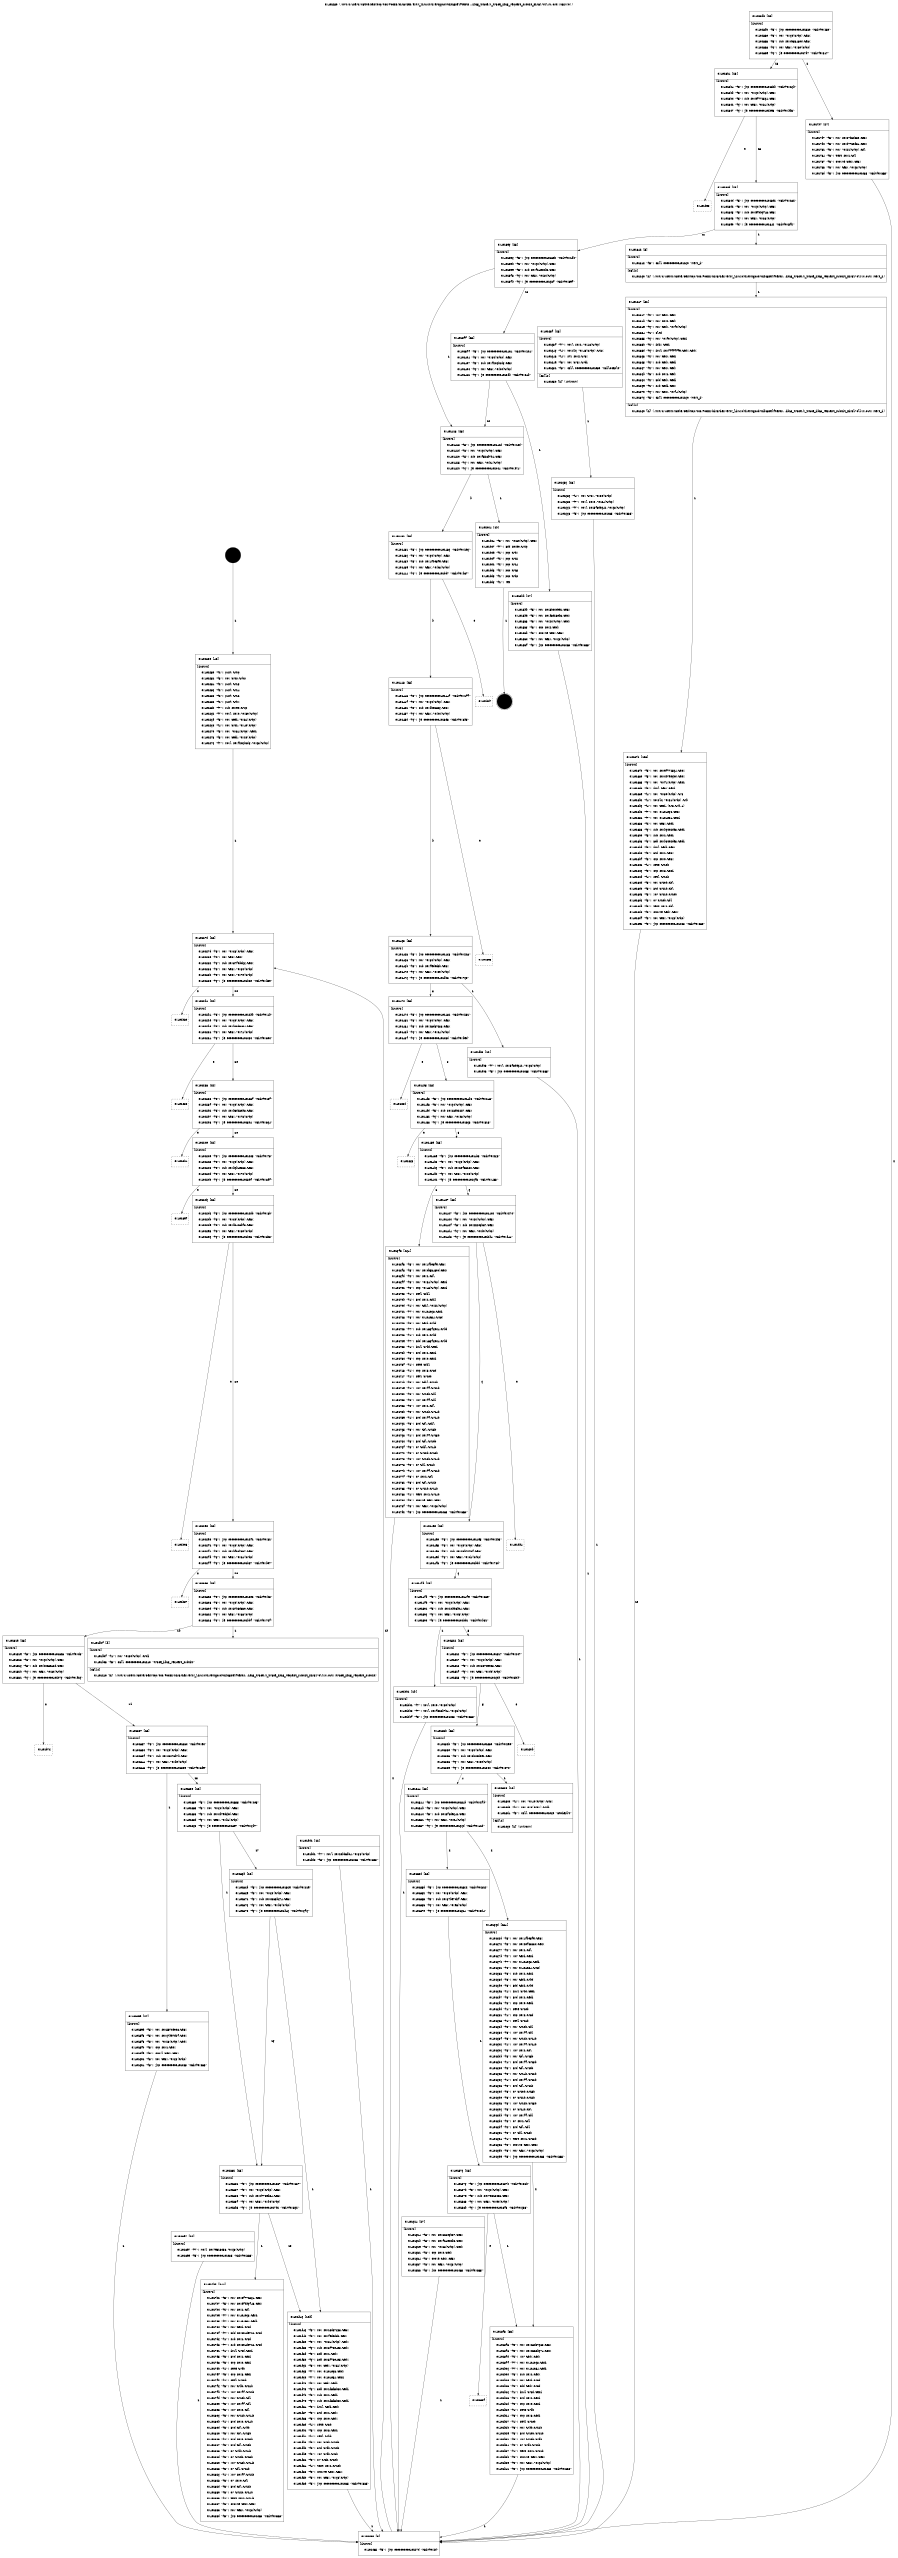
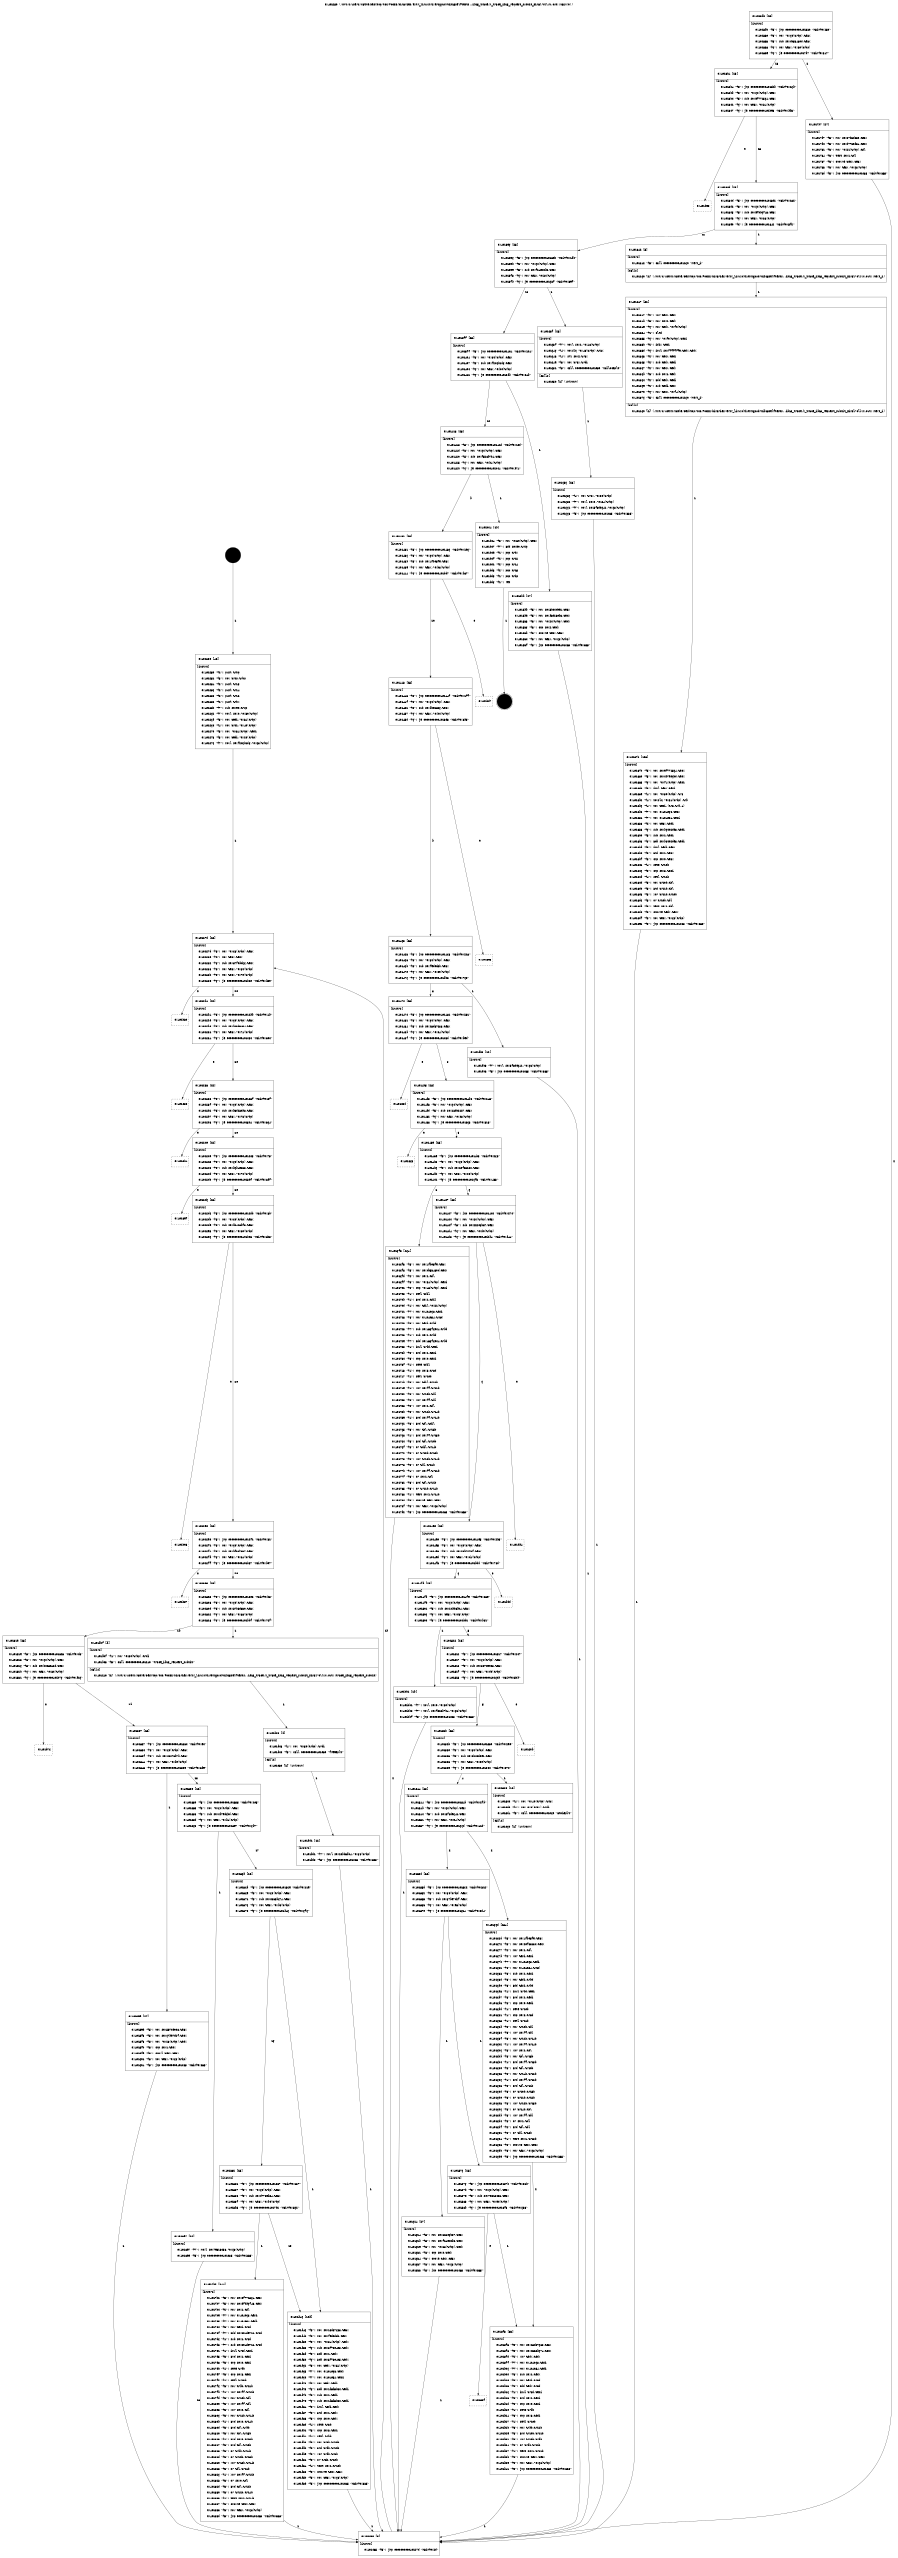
edge "0x4013e6 [25]" -> "0x401418 [25]": now "0x4013e6 [25]" -> "0x40163f [23]"
edge "0x401431 [25]" -> "0x40144a [25]": label " 9" -> " 10"
node "0x4019dd": added
edge "0x40187b [108]" -> "0x401c85 [5]": label " 10" -> " 1"
node "0x4019c8 [9]": added
edge "0x401350 [25]" -> "0x401382 [25]": now "0x401350 [25]" -> "0x4018e7 [12]"
edge "0x40155d [25]" -> "0x401624 [27]": added, label "1"
edge "0x4018e7 [12]" -> "0x401c85 [5]": label " 1" -> " 18"
edge "0x4017b2 [144]" -> "0x401c85 [5]": added, label "1"
